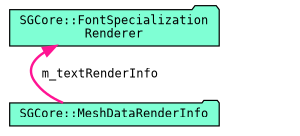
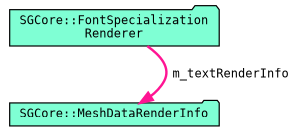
edge "SGCore::MeshDataRenderInfo" -> "SGCore::FontSpecialization Renderer": reversed
